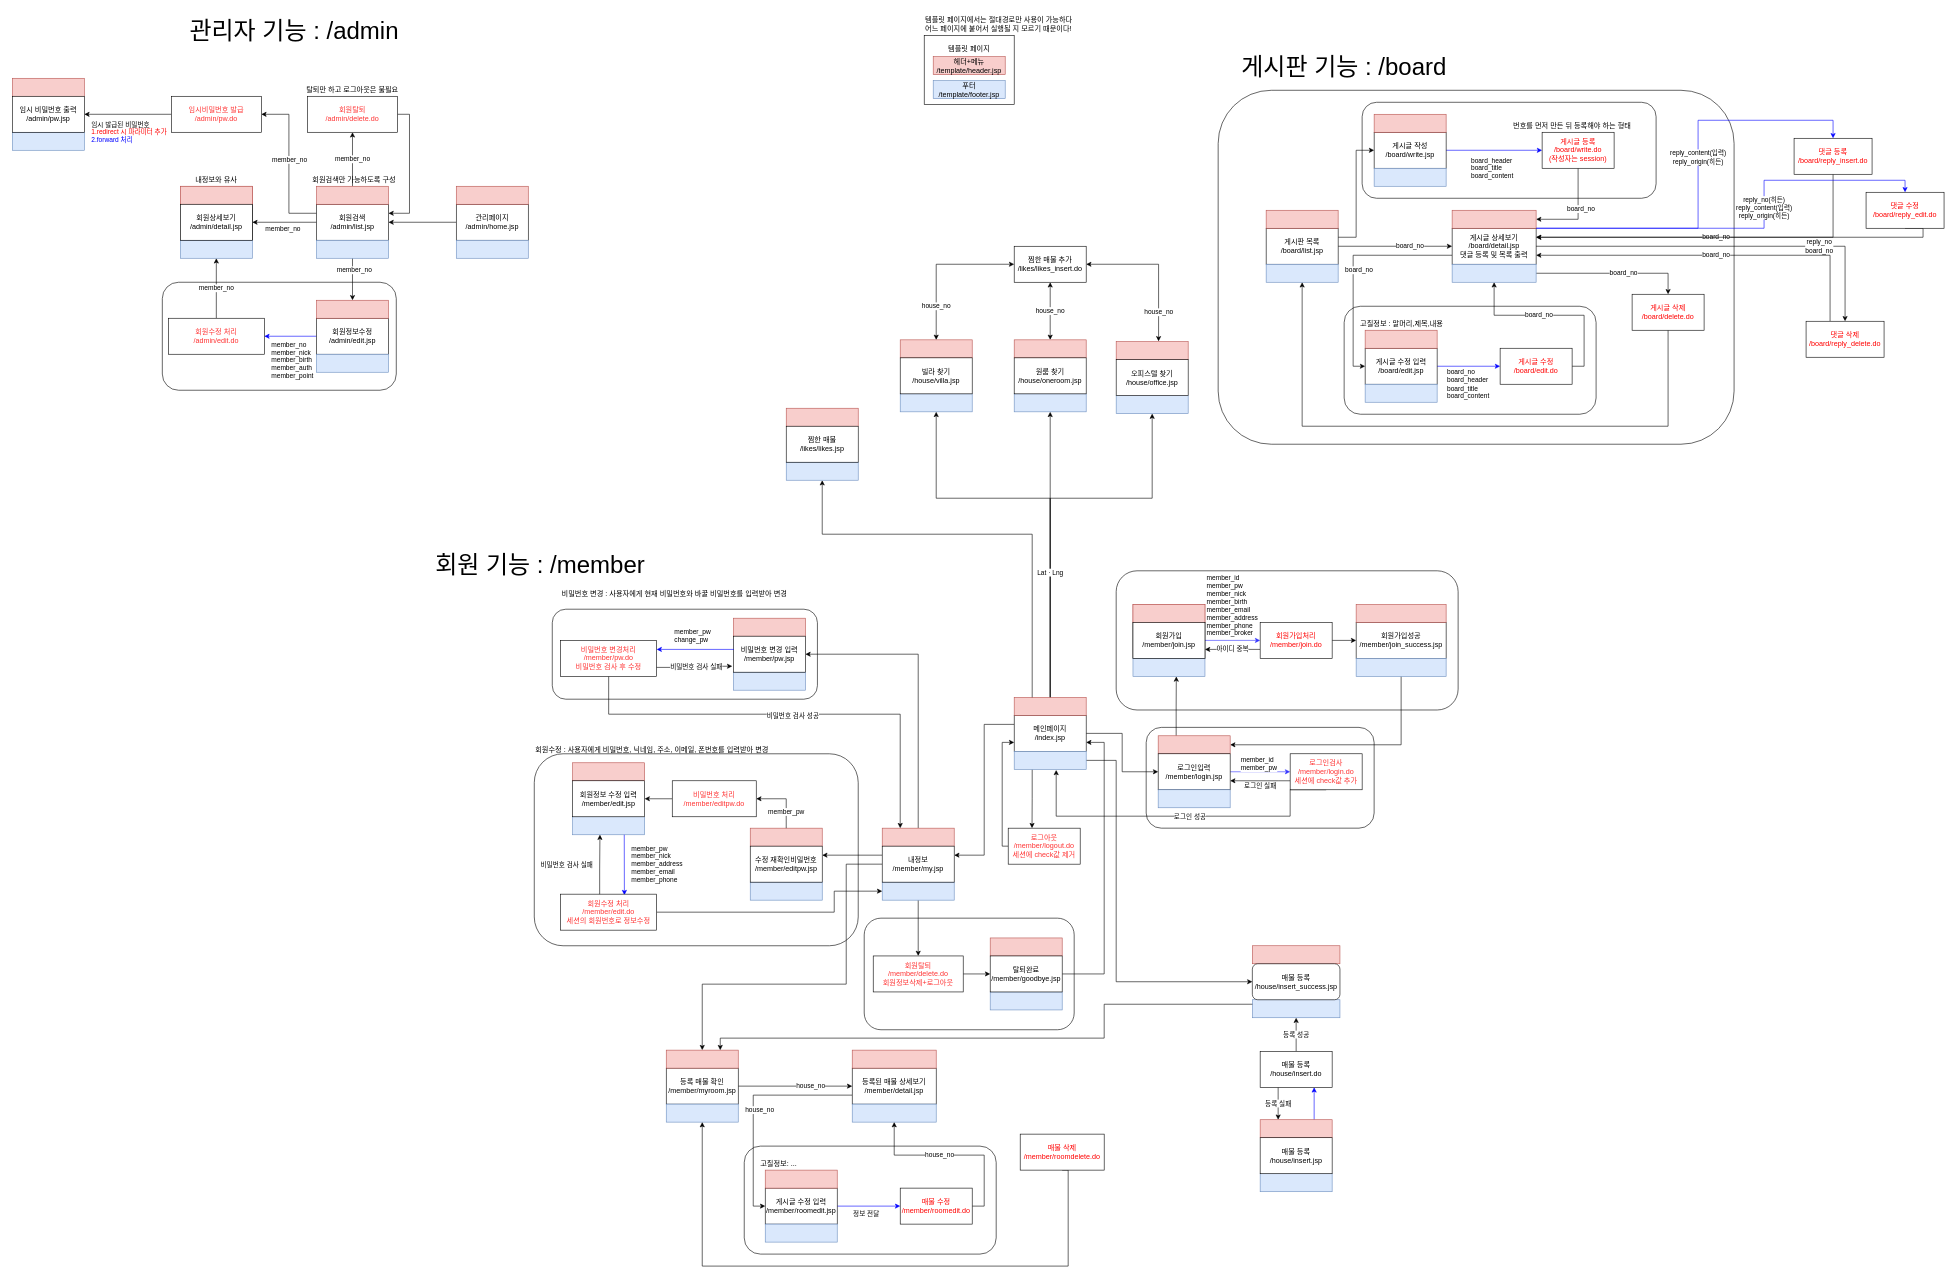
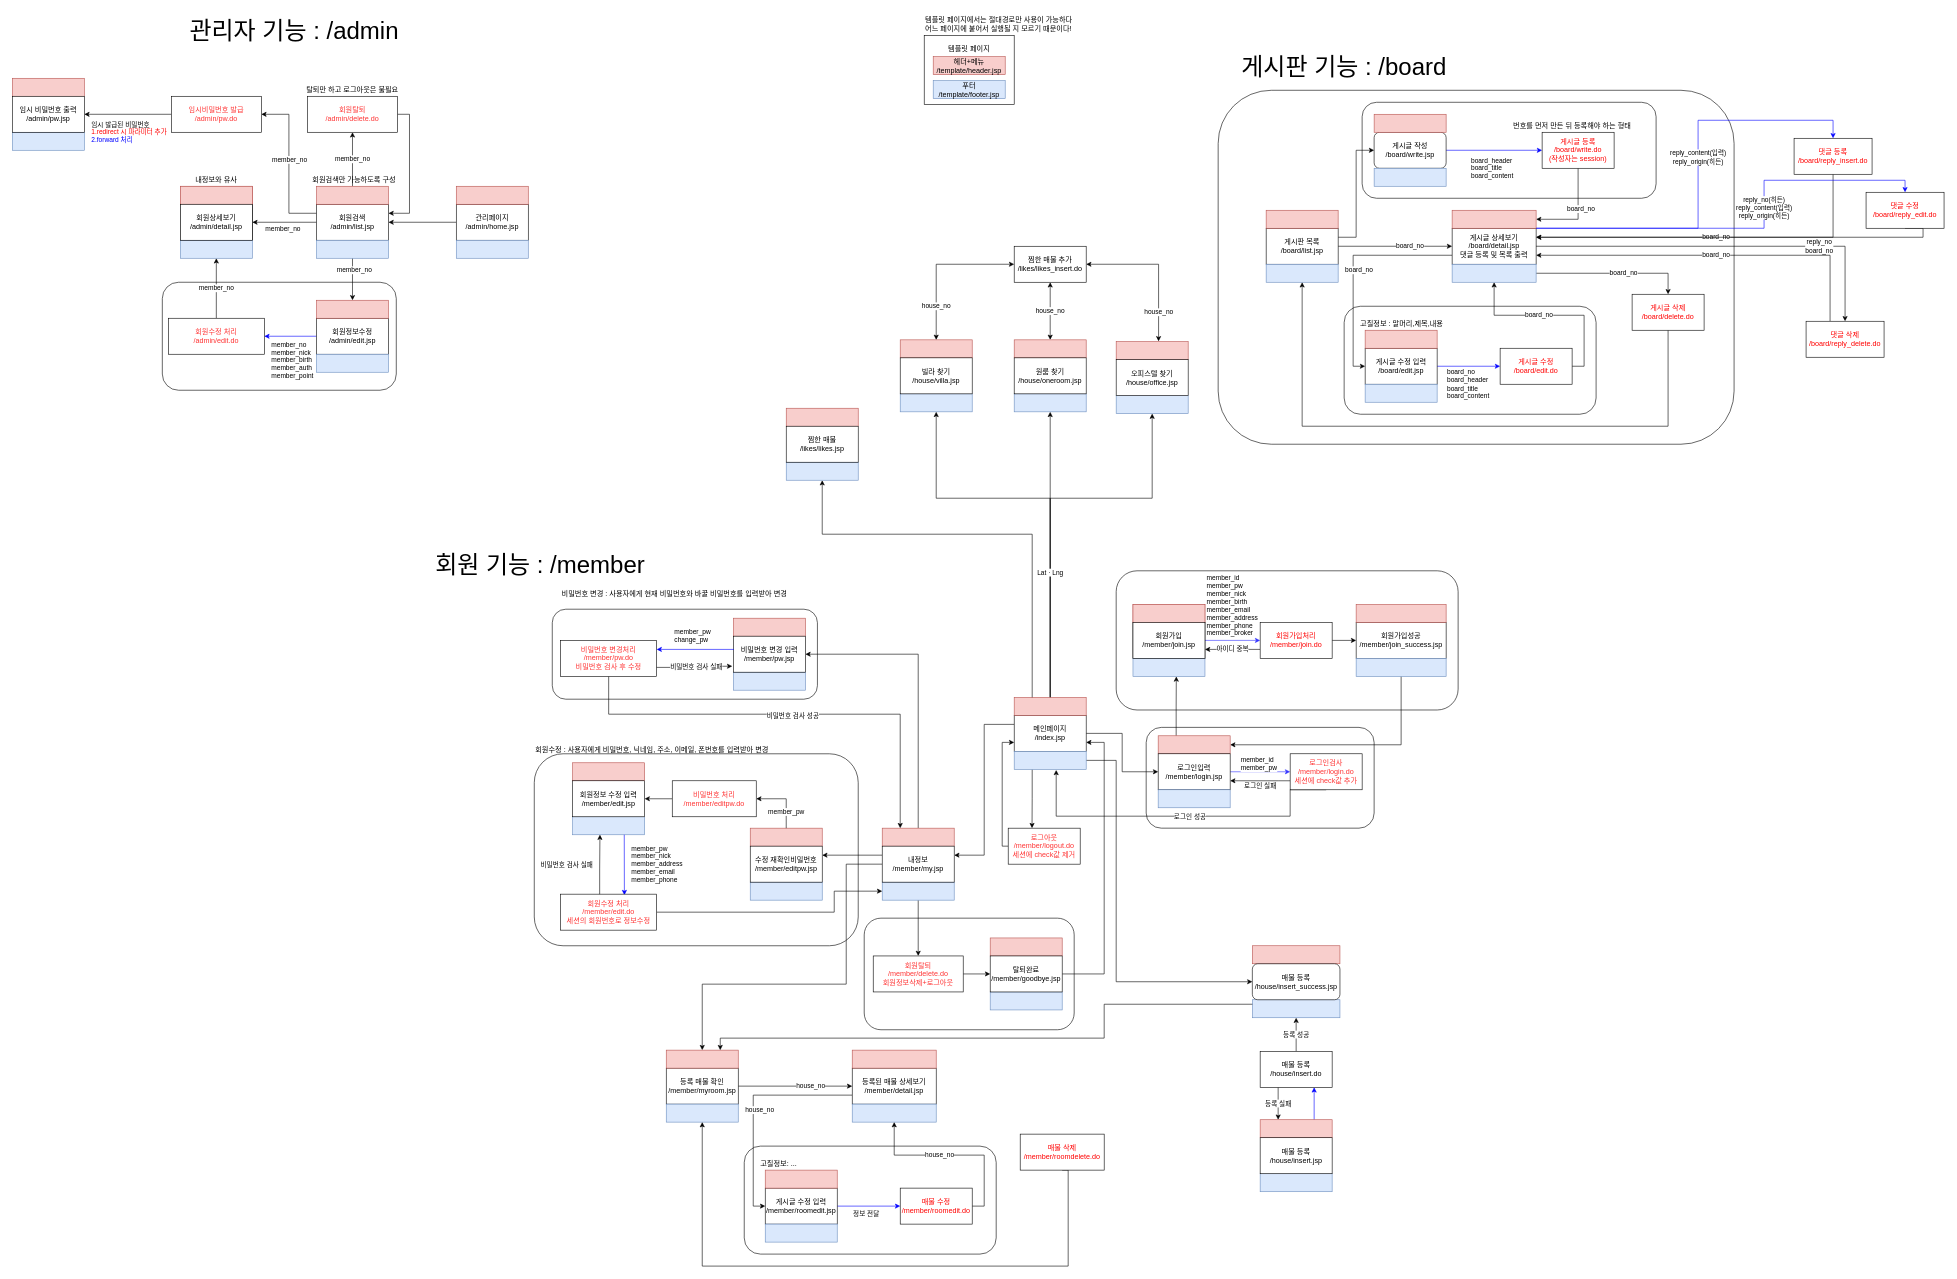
node "게시글 작성 /board/write.jsp": shape rectangle -> rounded rectangle
